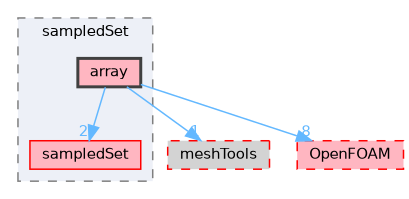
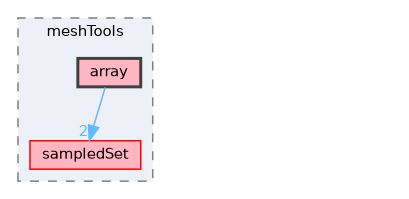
cluster "sampledSet": label "sampledSet" -> "meshTools"
node "meshTools": removed
node "OpenFOAM": removed
